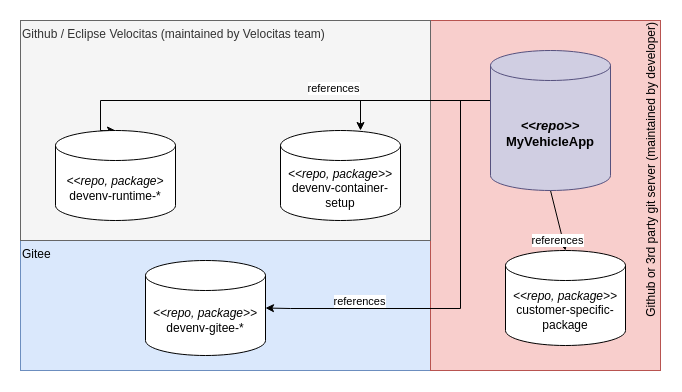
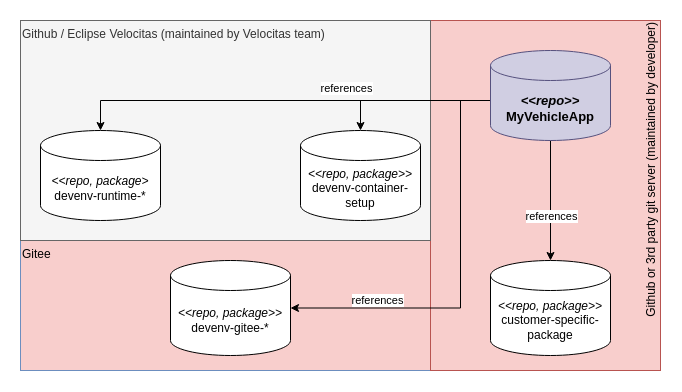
node "<<repo>> MyVehicleApp": size 120x140 -> 120x90
node "<<repo, package> devenv-runtime-*": moved (116, 176) -> (101, 176)
node "<<repo, package>> devenv-container-setup": moved (341, 176) -> (361, 176)
node "Gitee": fillcolor #dae8fc -> #f8cecc
node "<<repo, package>> customer-specific-package": moved (566, 298) -> (551, 308)
node "<<repo, package>> devenv-gitee-*": moved (206, 308) -> (231, 308)
